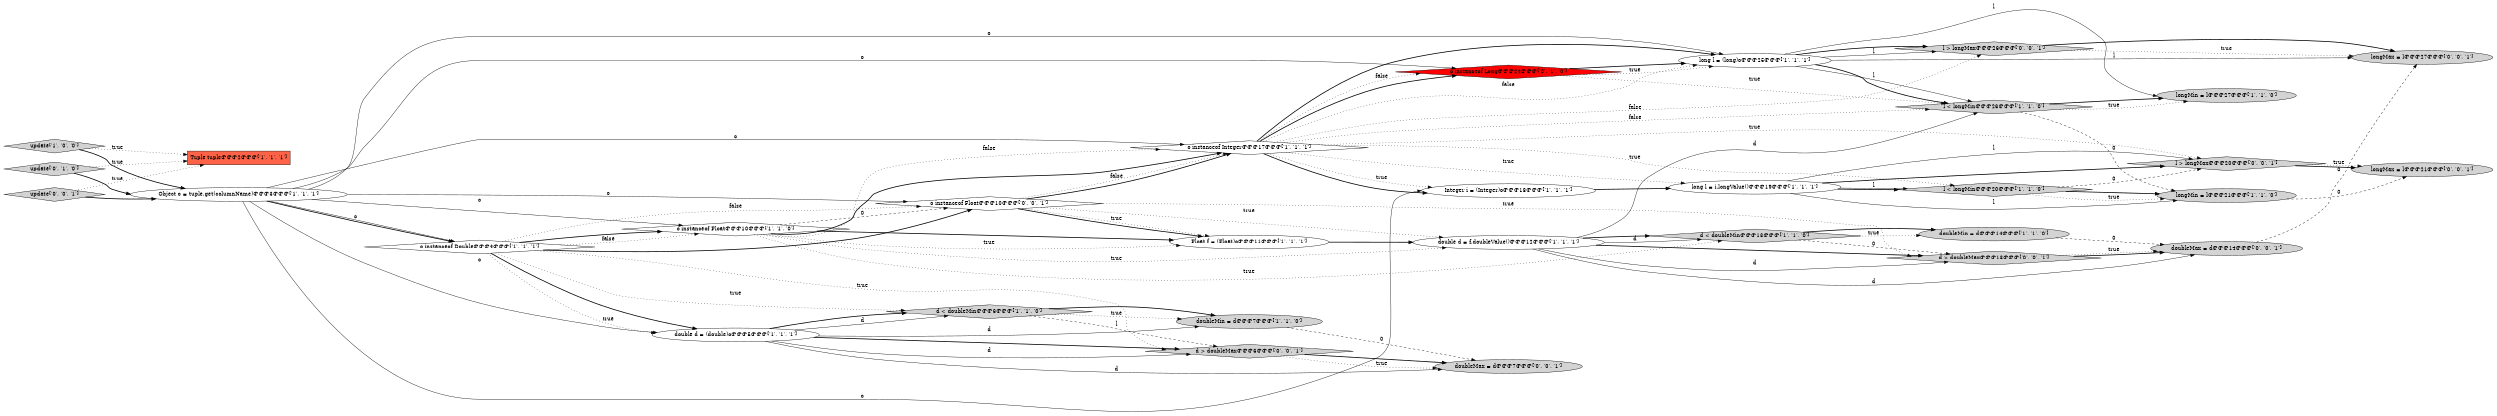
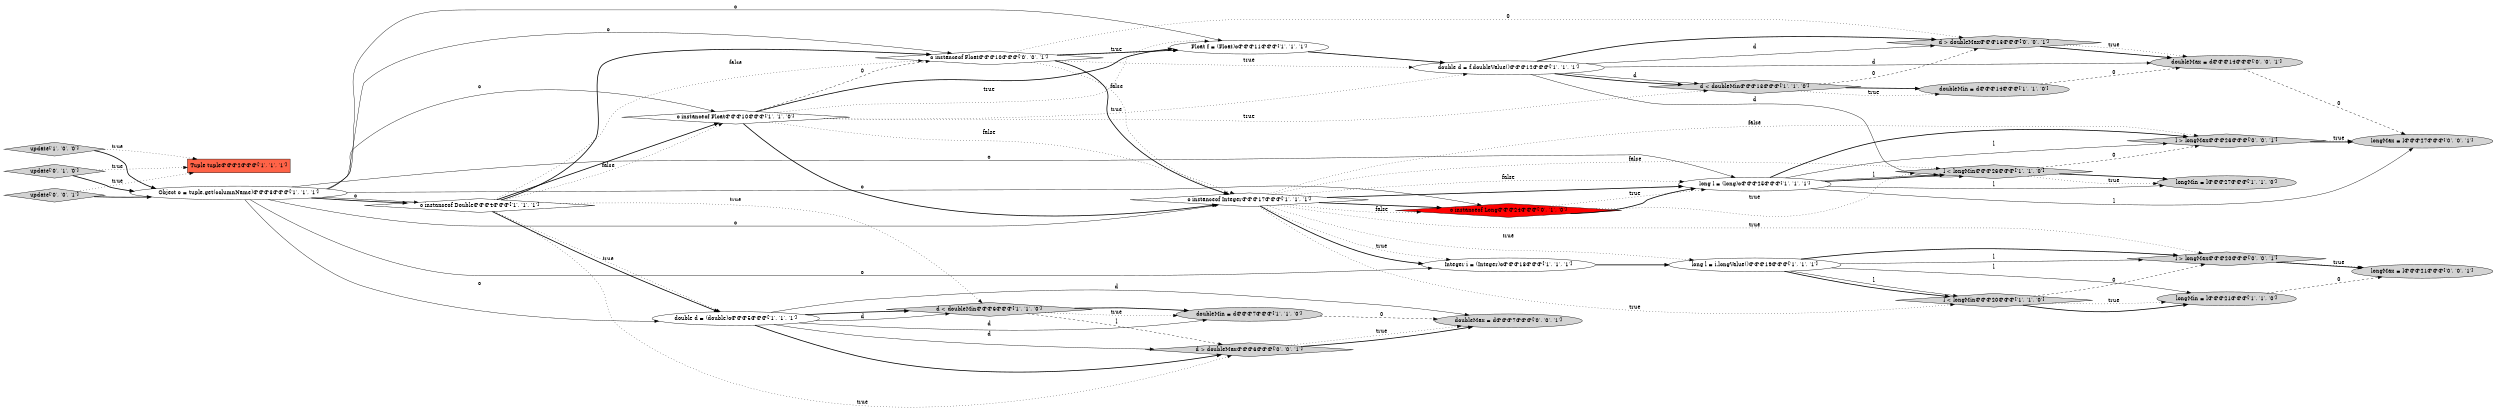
edge "Object o = tuple.get(columnName)@@@3@@@['1', '1', '1']" -> "Float f = (Float)o@@@11@@@['1', '1', '1']": added, label "o"
edge "l < longMin@@@26@@@['1', '1', '0']" -> "longMin = l@@@21@@@['1', '1', '0']": now "l < longMin@@@26@@@['1', '1', '0']" -> "l > longMax@@@26@@@['0', '0', '1']"
edge "o instanceof Float@@@10@@@['0', '0', '1']" -> "d > doubleMax@@@13@@@['0', '0', '1']": label "true" -> "0"
